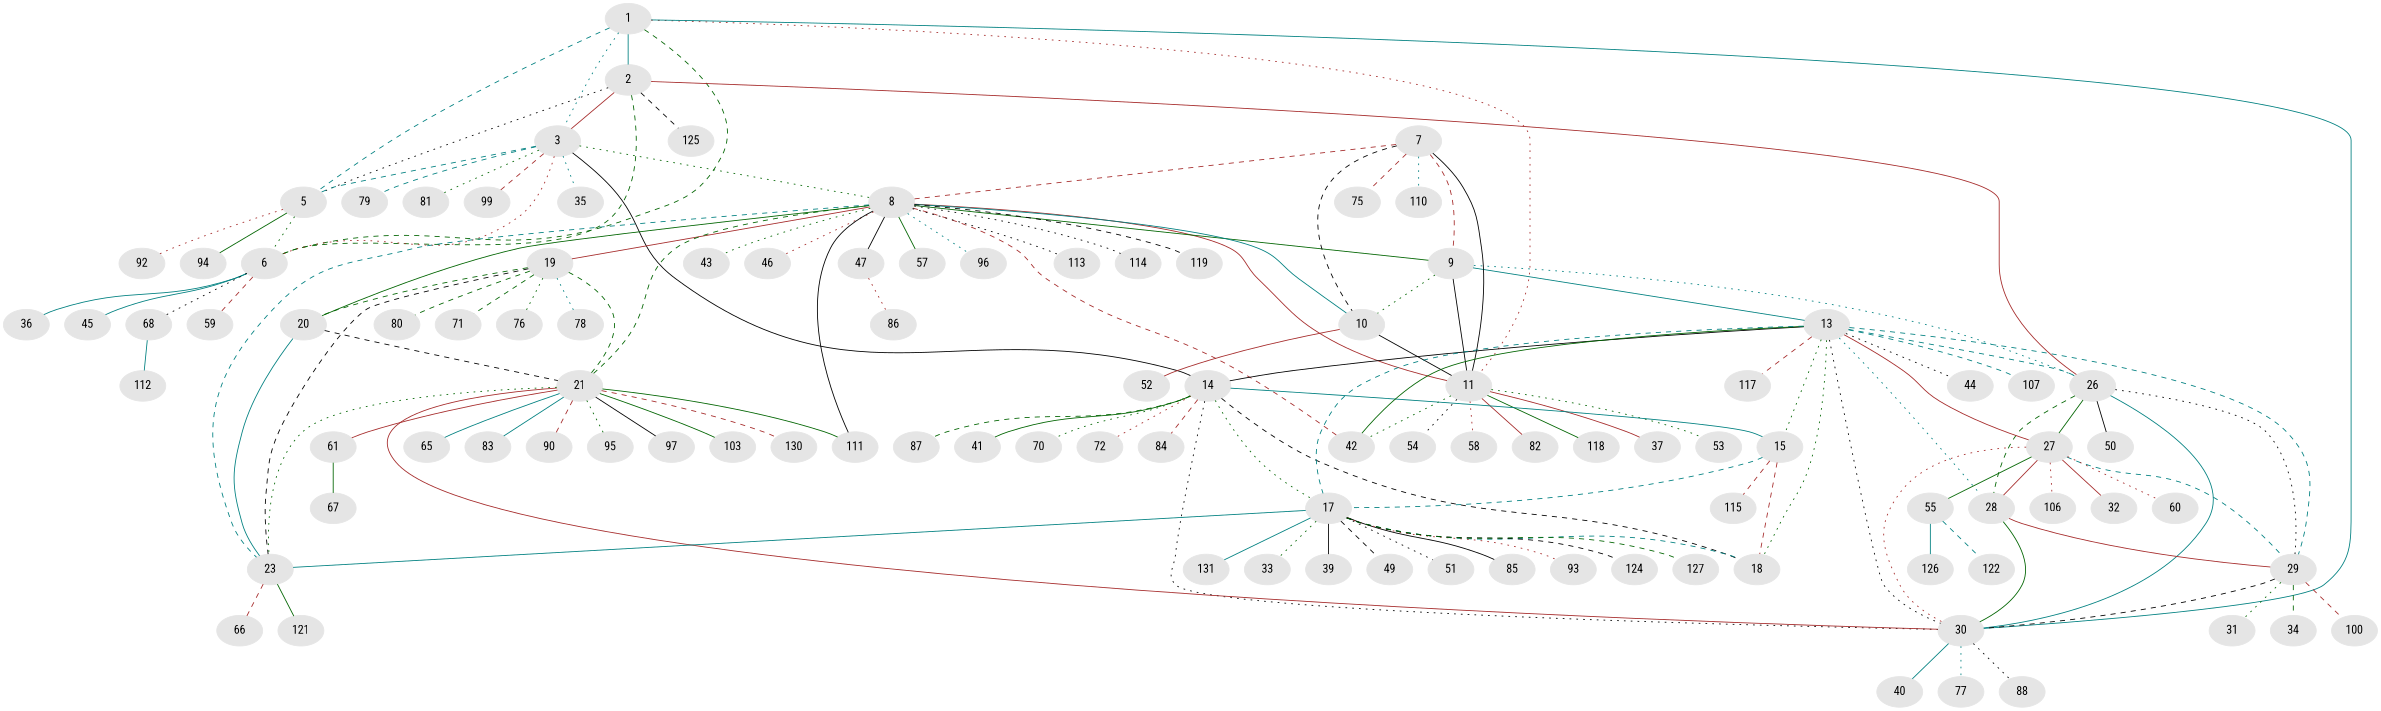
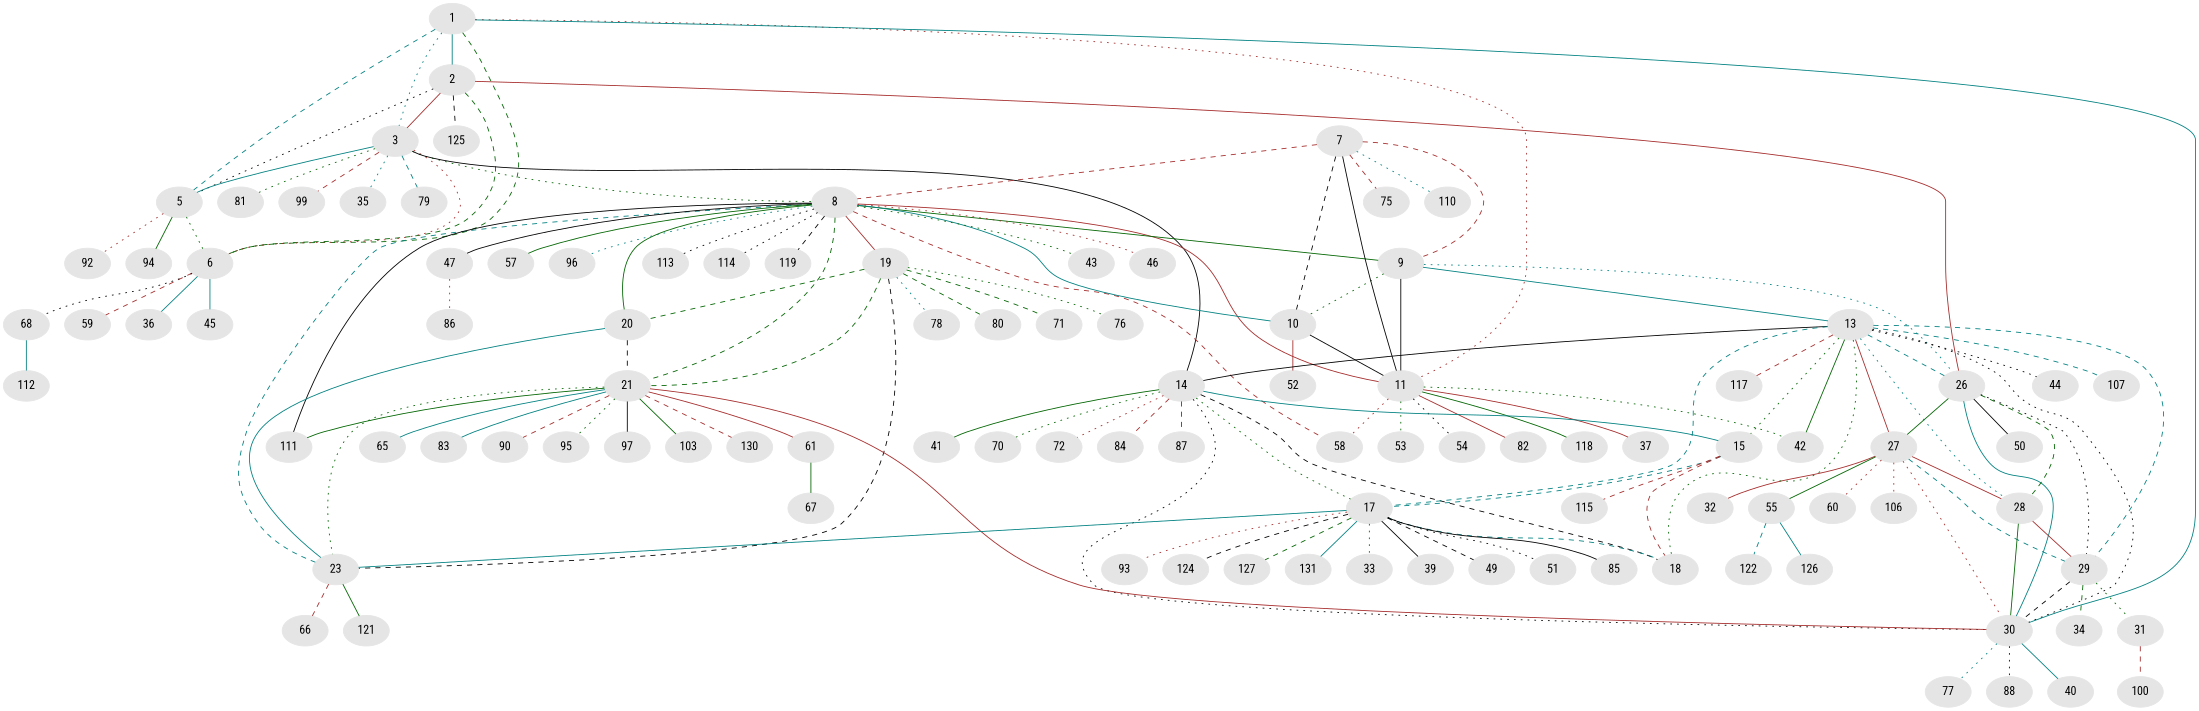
edge "3" -- "5": style dashed -> solid
edge "8" -- "42": now "8" -- "58"
edge "29" -- "100": now "31" -- "100"
